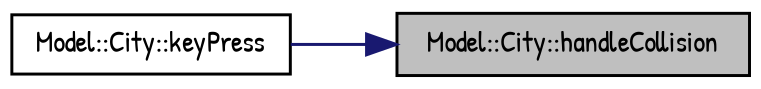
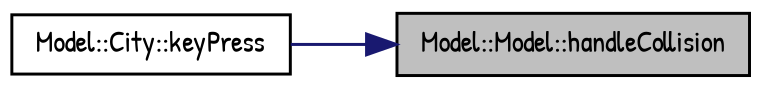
node "Model::City::handleCollision": label "Model::City::handleCollision" -> "Model::Model::handleCollision"
